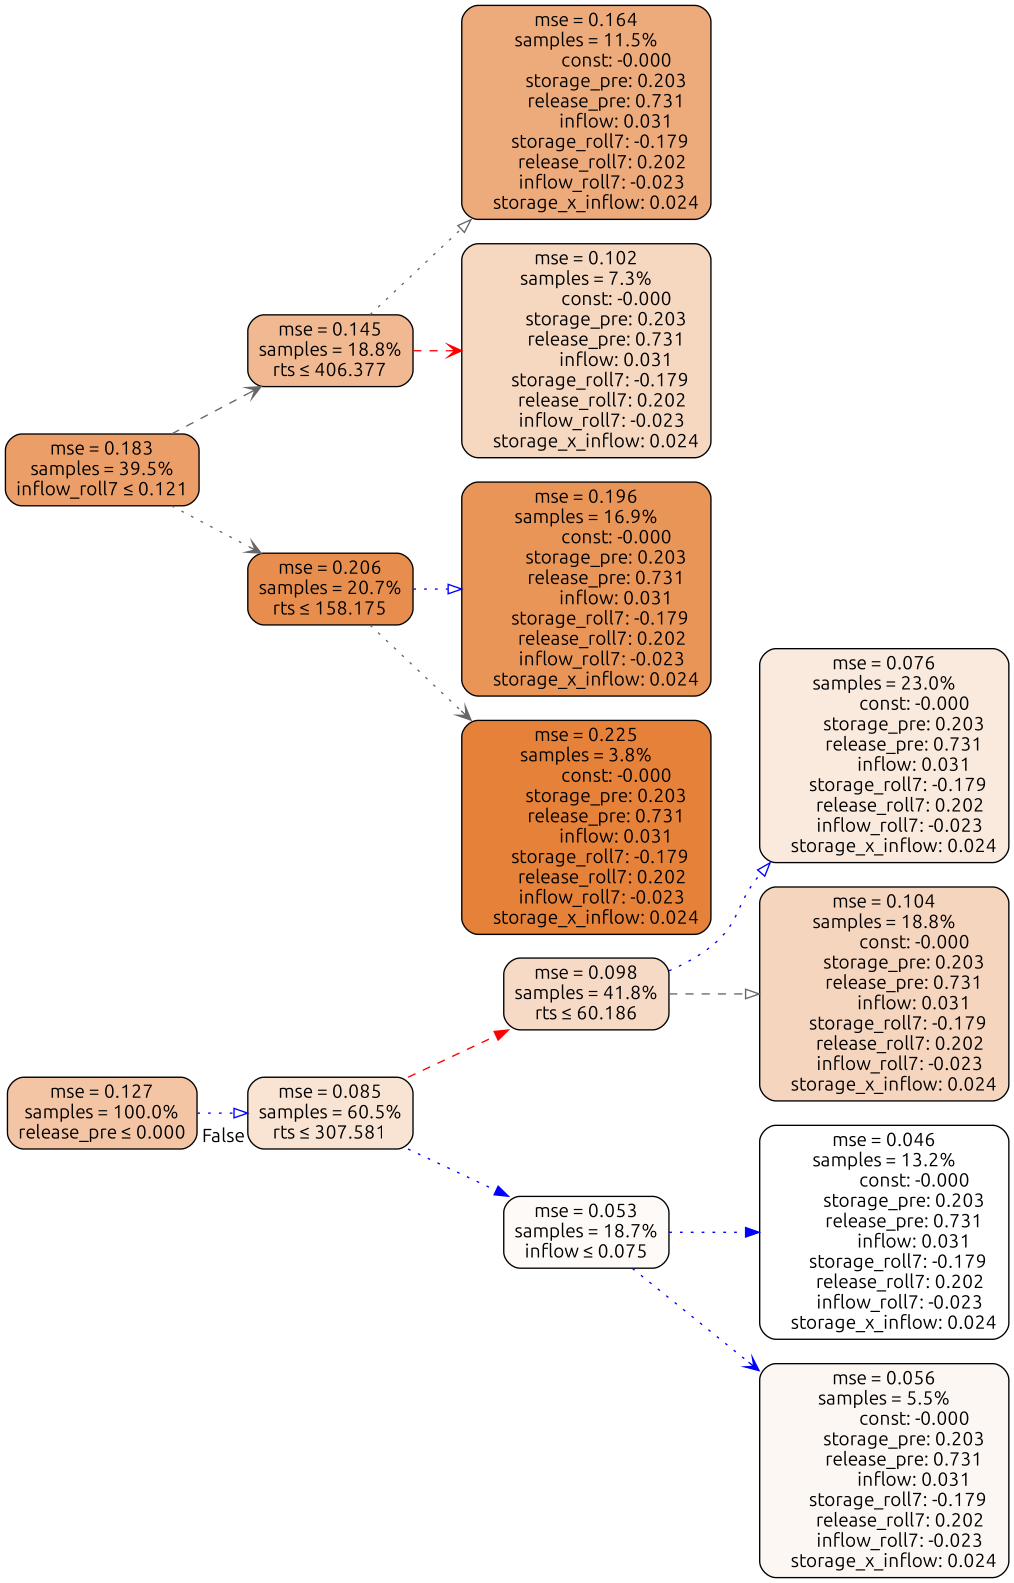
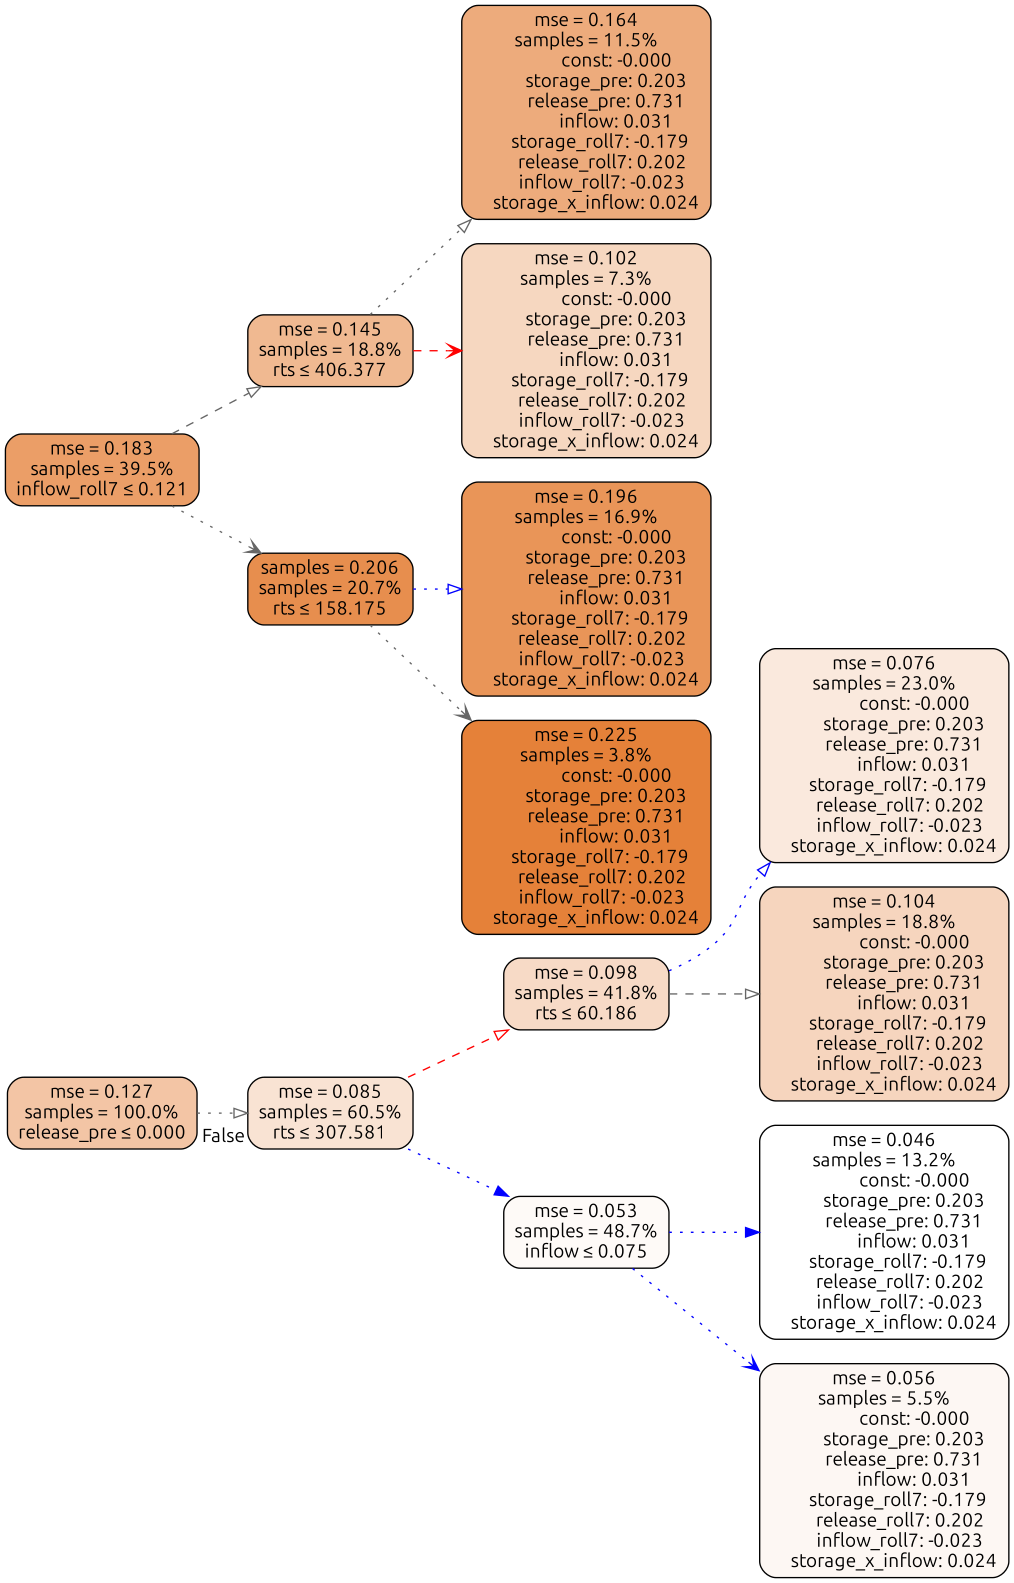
edge "mse = 0.183 samples = 39.5% inflow_roll7 ≤ 0.121" -> "mse = 0.145 samples = 18.8% rts ≤ 406.377": arrowhead vee -> onormal
node "mse = 0.206 samples = 20.7% rts ≤ 158.175": label "mse = 0.206 samples = 20.7% rts ≤ 158.175" -> "samples = 0.206 samples = 20.7% rts ≤ 158.175"
edge "mse = 0.085 samples = 60.5% rts ≤ 307.581" -> "mse = 0.098 samples = 41.8% rts ≤ 60.186": arrowhead normal -> onormal
edge "mse = 0.127 samples = 100.0% release_pre ≤ 0.000" -> "mse = 0.085 samples = 60.5% rts ≤ 307.581": color blue -> gray40
node "mse = 0.053 samples = 18.7% inflow ≤ 0.075": label "mse = 0.053 samples = 18.7% inflow ≤ 0.075" -> "mse = 0.053 samples = 48.7% inflow ≤ 0.075"
